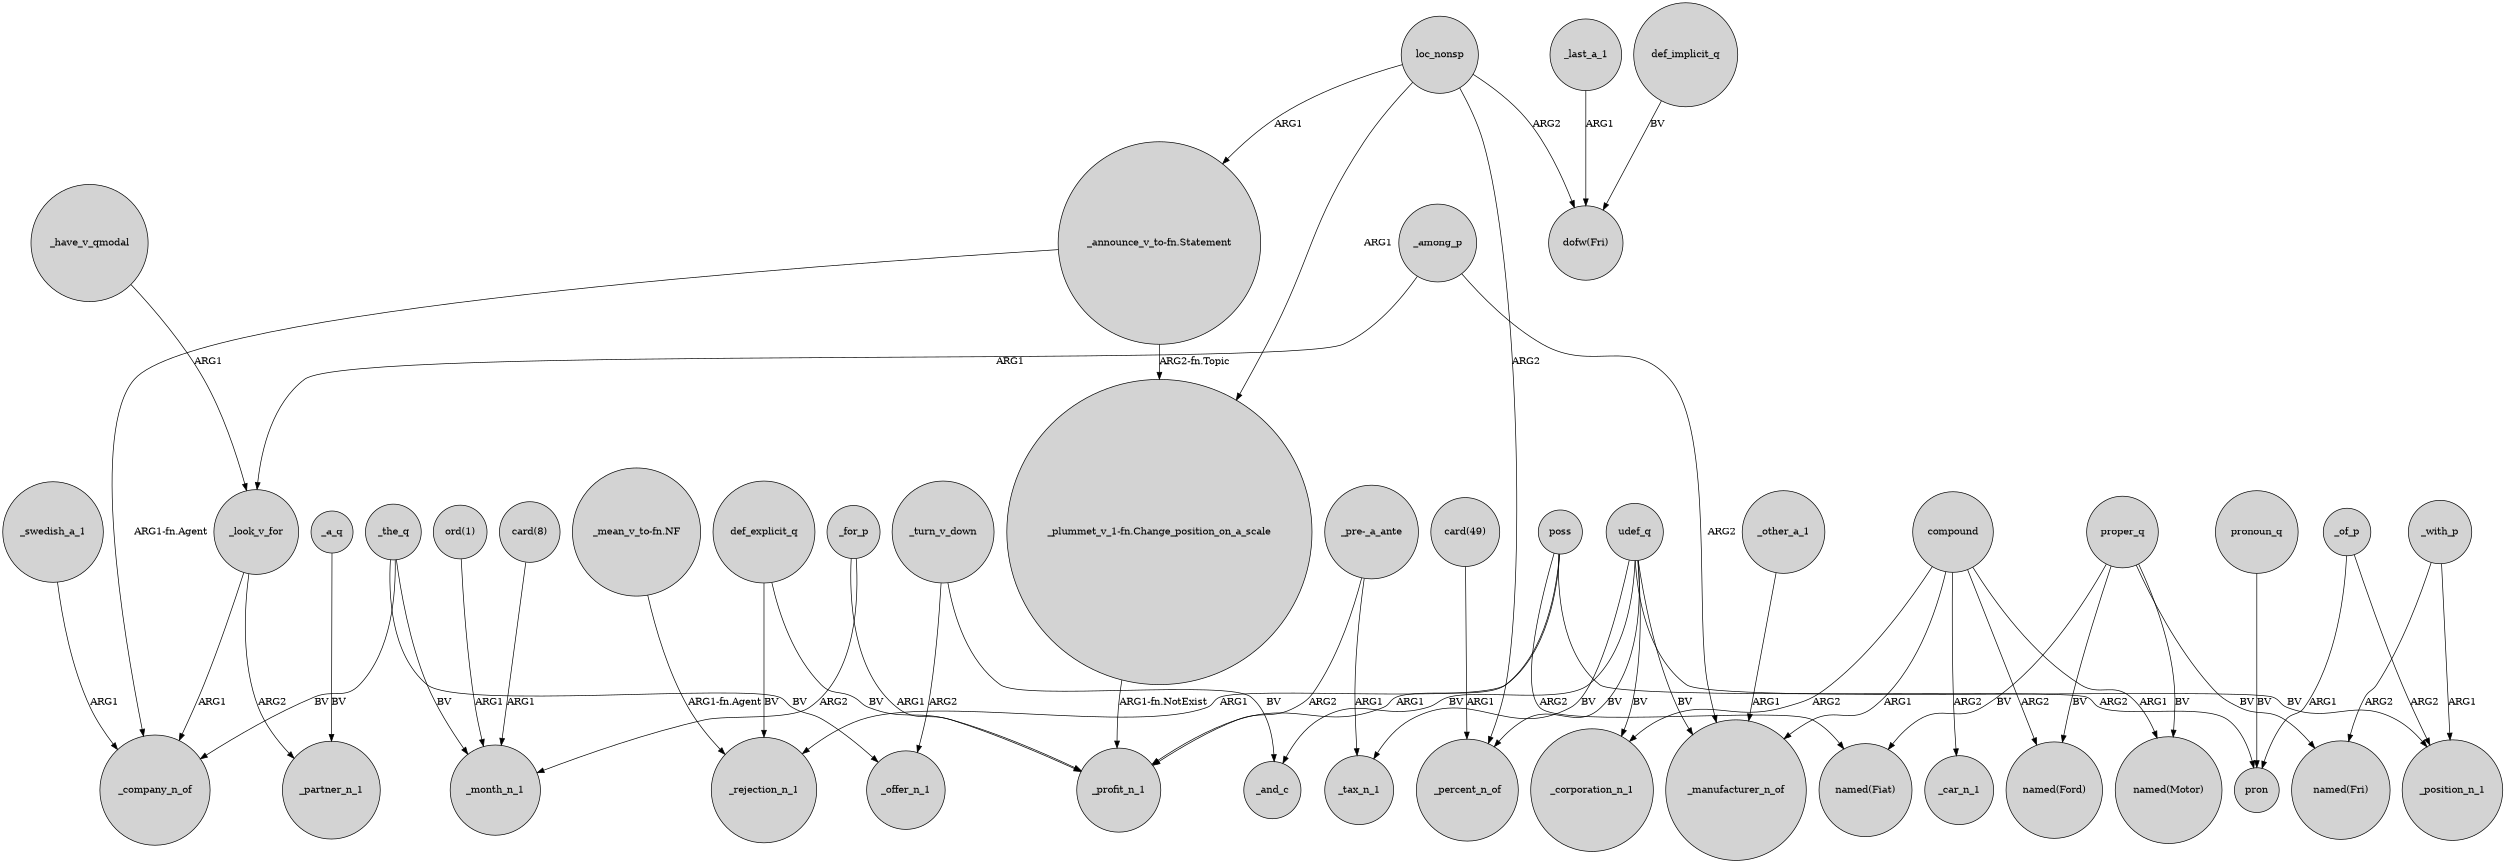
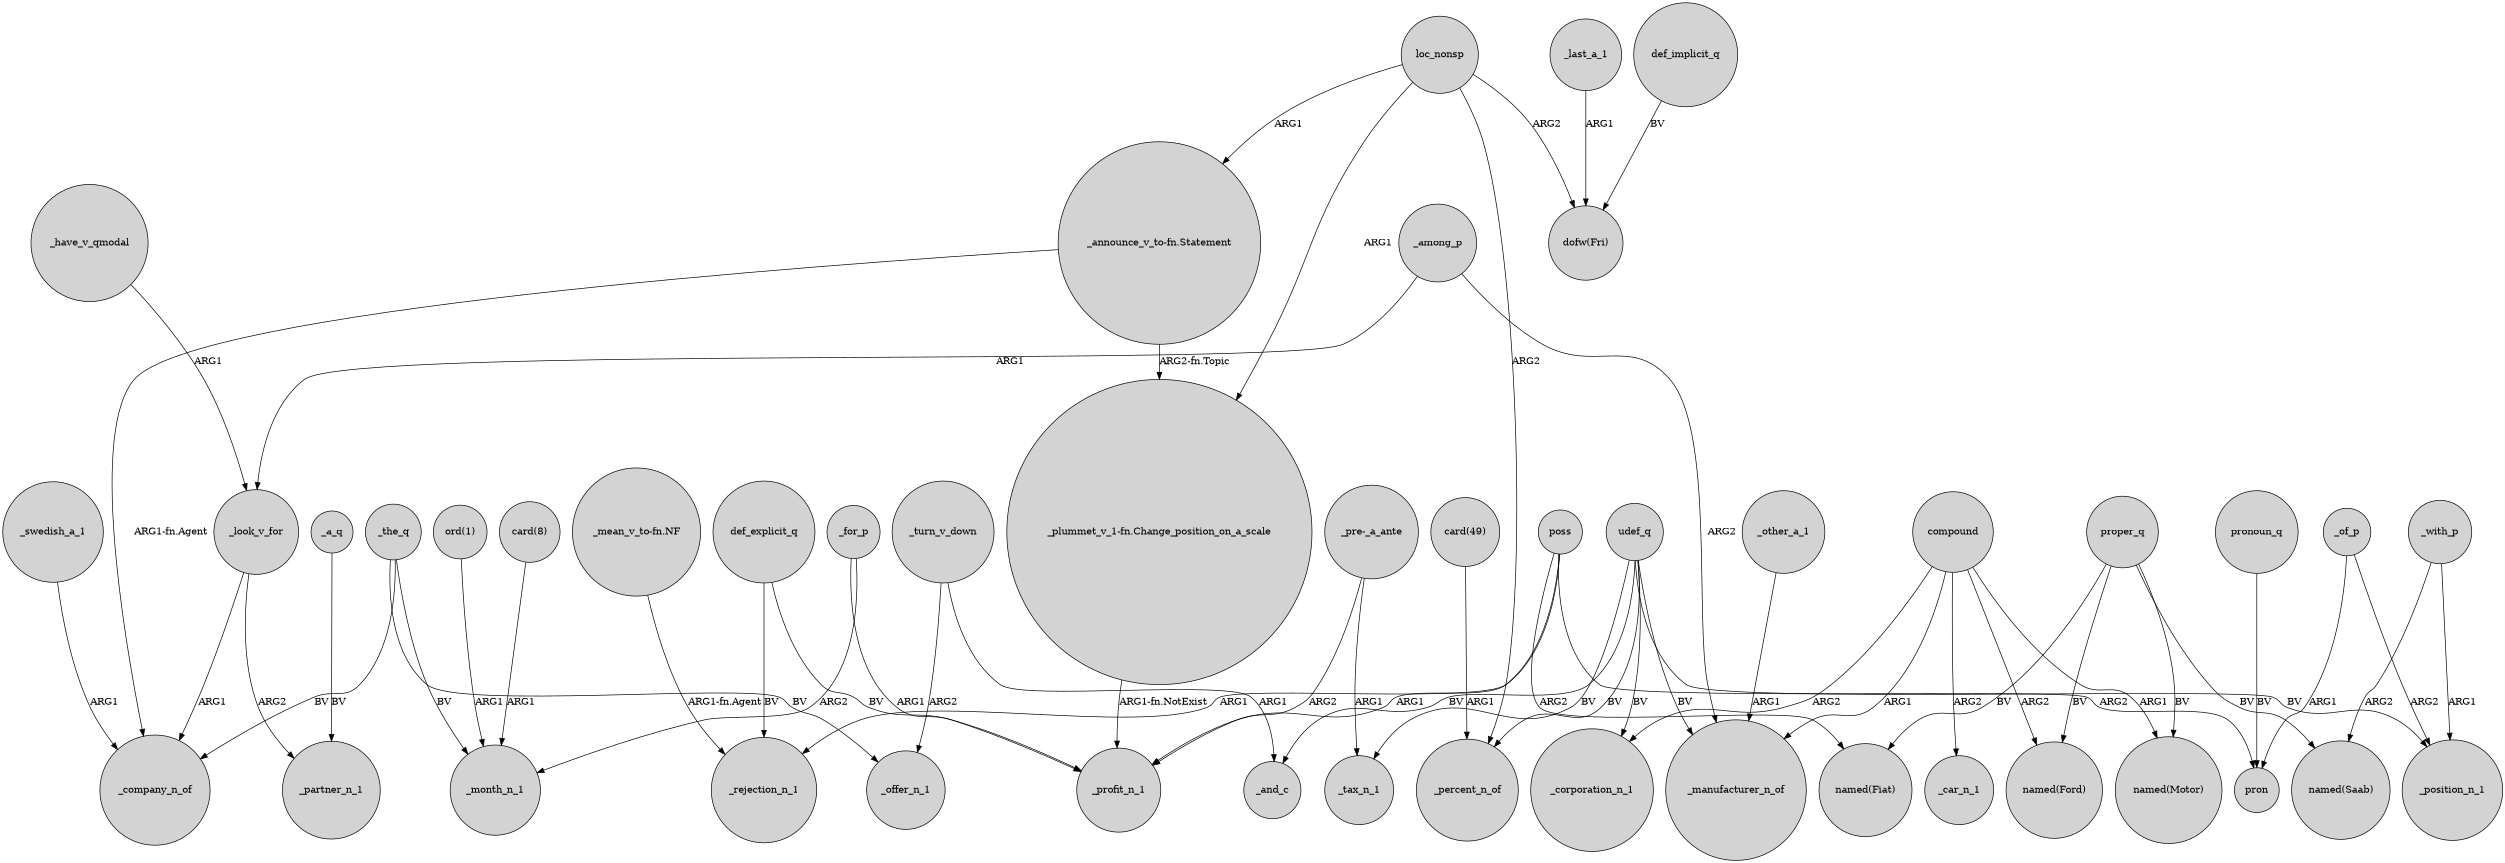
edge "_turn_v_down" -> "_and_c": label "BV" -> "ARG1"
node "named(Fri)": label "named(Fri)" -> "named(Saab)"
